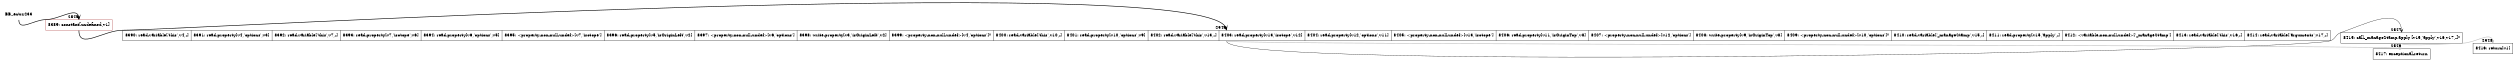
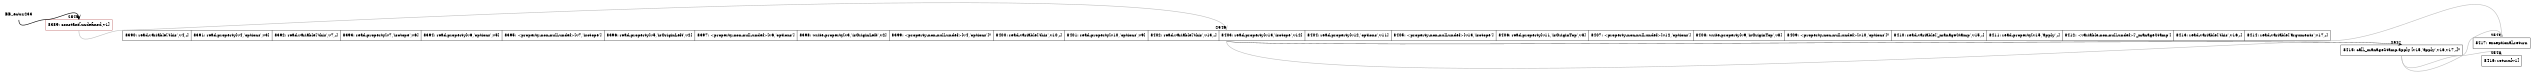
edge "8389: constant[undefined,v1]" -> "8390: read-variable['this',v4,-]": color black -> gray
edge "8415: call-_manageStamp.apply [v15,'apply',v16,v17,-]*" -> "8417: exceptional-return": added
